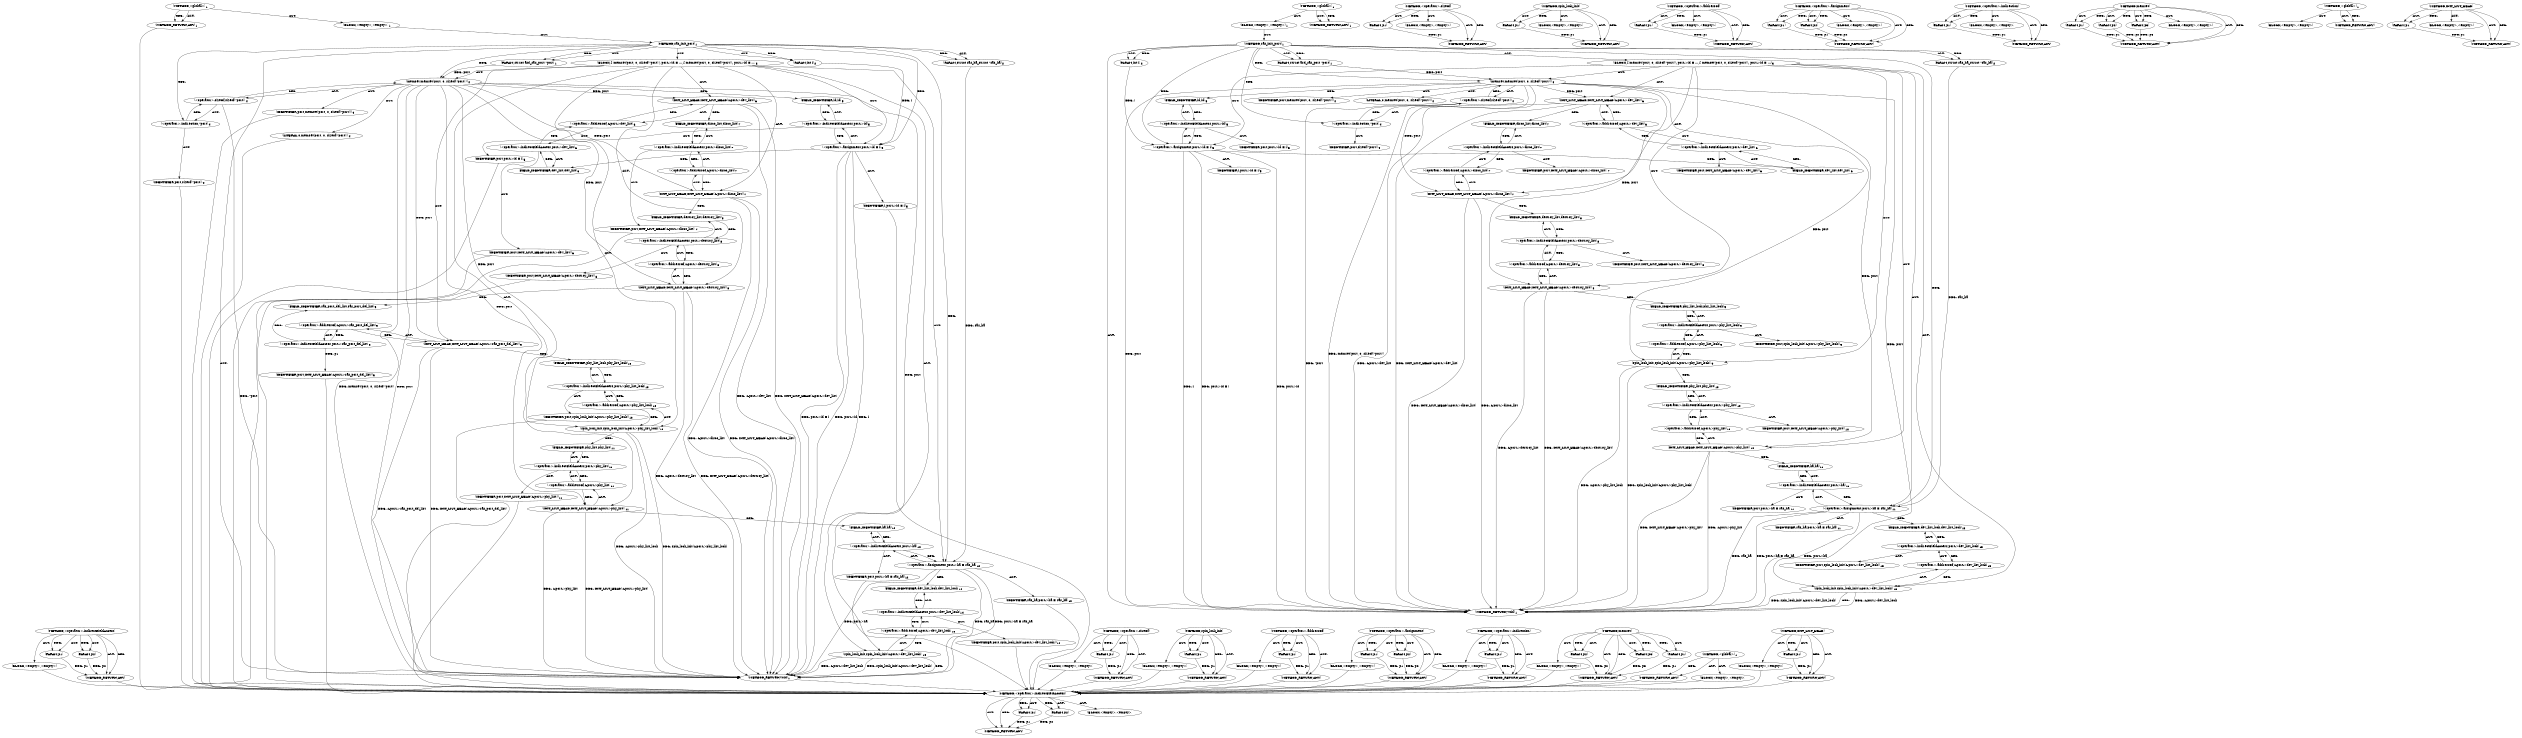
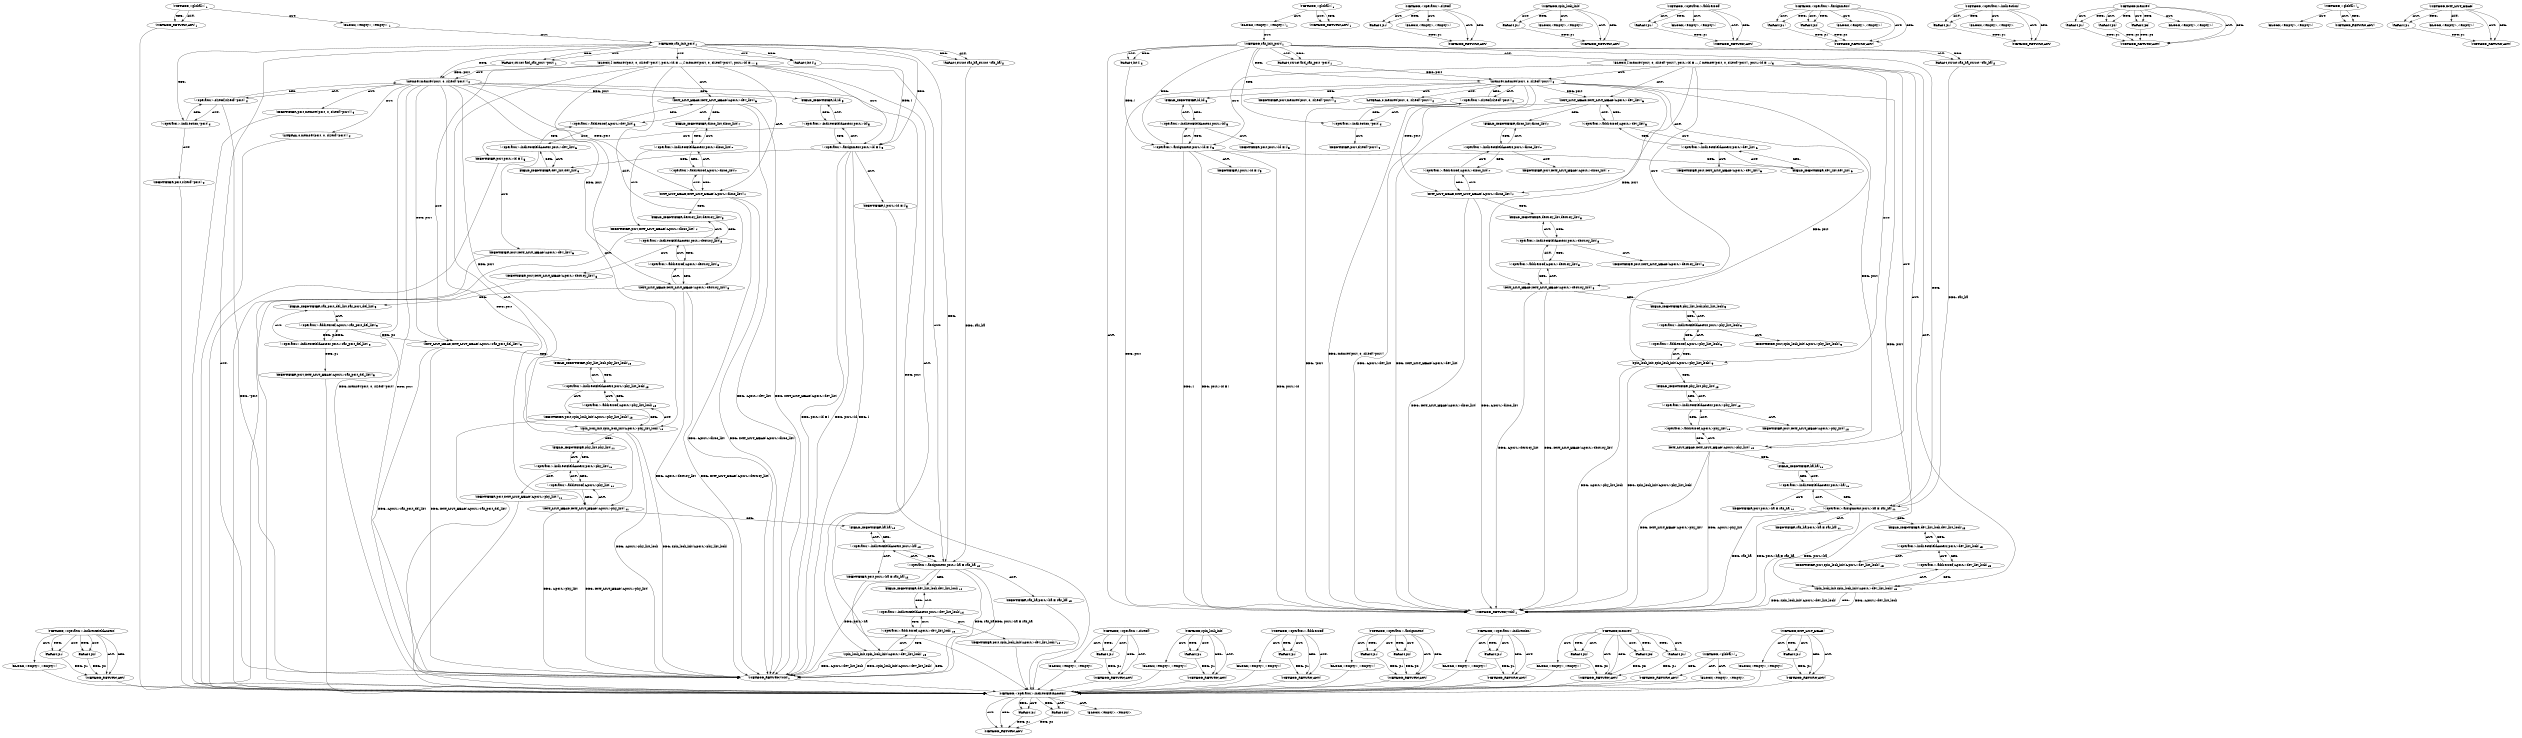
edge "(<operator>.indirectFieldAccess,port->sas_port_del_list)" -> "(FIELD_IDENTIFIER,sas_port_del_list,sas_port_del_list)": label "DDG: " -> "AST: "
edge "(<operator>.addressOf,&port->sas_port_del_list)" -> "(<operator>.indirectFieldAccess,port->sas_port_del_list)": label "AST: " -> "DDG: p1"
edge "(<operator>.addressOf,&port->sas_port_del_list)" -> "(INIT_LIST_HEAD,INIT_LIST_HEAD(&port->sas_port_del_list))": label "CFG: " -> "DDG: p2"
edge "(INIT_LIST_HEAD,INIT_LIST_HEAD(&port->sas_port_del_list))" -> "(<operator>.addressOf,&port->sas_port_del_list)": now "(FIELD_IDENTIFIER,sas_port_del_list,sas_port_del_list)" -> "(<operator>.addressOf,&port->sas_port_del_list)"
